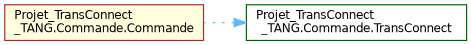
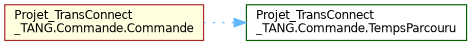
node "Projet_TransConnect _TANG.Commande.TransConnect": label "Projet_TransConnect _TANG.Commande.TransConnect" -> "Projet_TransConnect _TANG.Commande.TempsParcouru"
